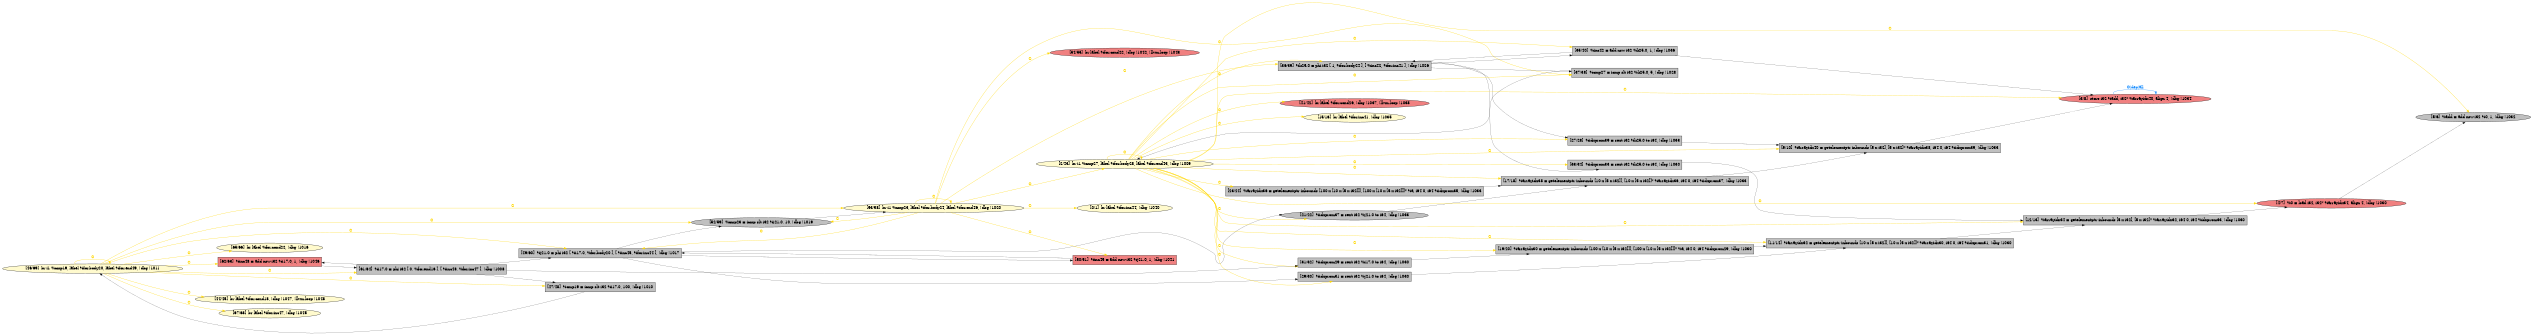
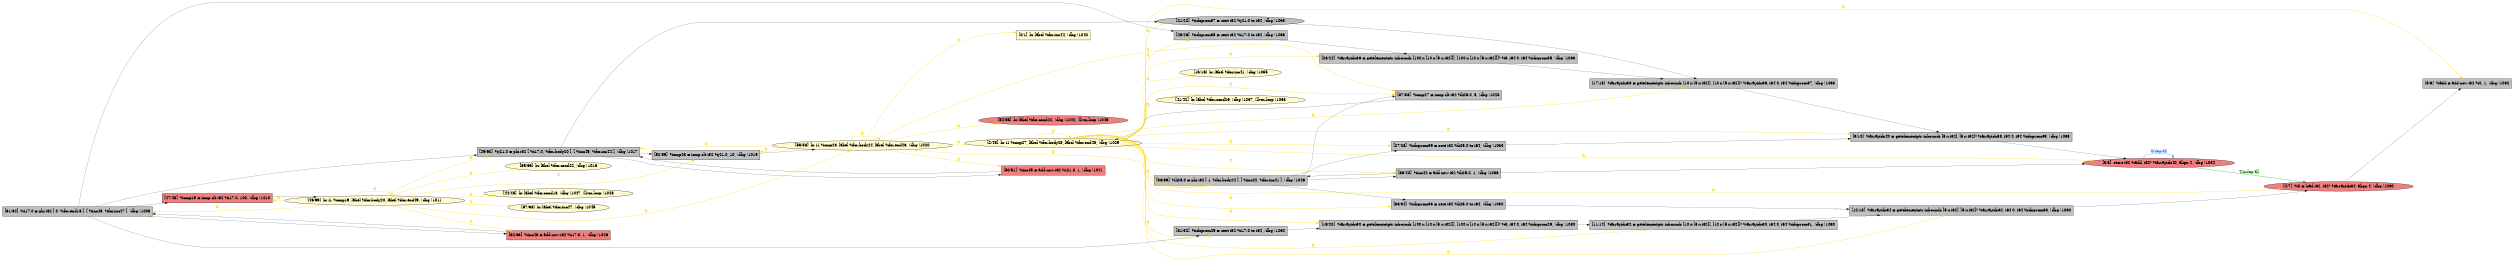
node "[25/26]  %idxprom35 = sext i32 %i17.0 to i64, !dbg !1033": added
node "[41/42]  br label %for.cond26, !dbg !1037, !llvm.loop !1038": fillcolor lightcoral -> lemonchiffon
node "[5/6]  %add = add nsw i32 %0, 1, !dbg !1032": shape ellipse -> box
edge "[3/8]  store i32 %add, i32* %arrayidx40, align 4, !dbg !1034" -> "[4/7]  %0 = load i32, i32* %arrayidx34, align 4, !dbg !1030": added, label "T|indep|all"
node "[0/1]  br label %for.inc44, !dbg !1040": shape ellipse -> box
node "[52/59]  %cmp23 = icmp slt i32 %j21.0, 10, !dbg !1019": shape ellipse -> box
node "[29/30]  %idxprom31 = sext i32 %j21.0 to i64, !dbg !1030": removed
node "[47/48]  %cmp19 = icmp slt i32 %i17.0, 100, !dbg !1010": fillcolor grey -> lightcoral
